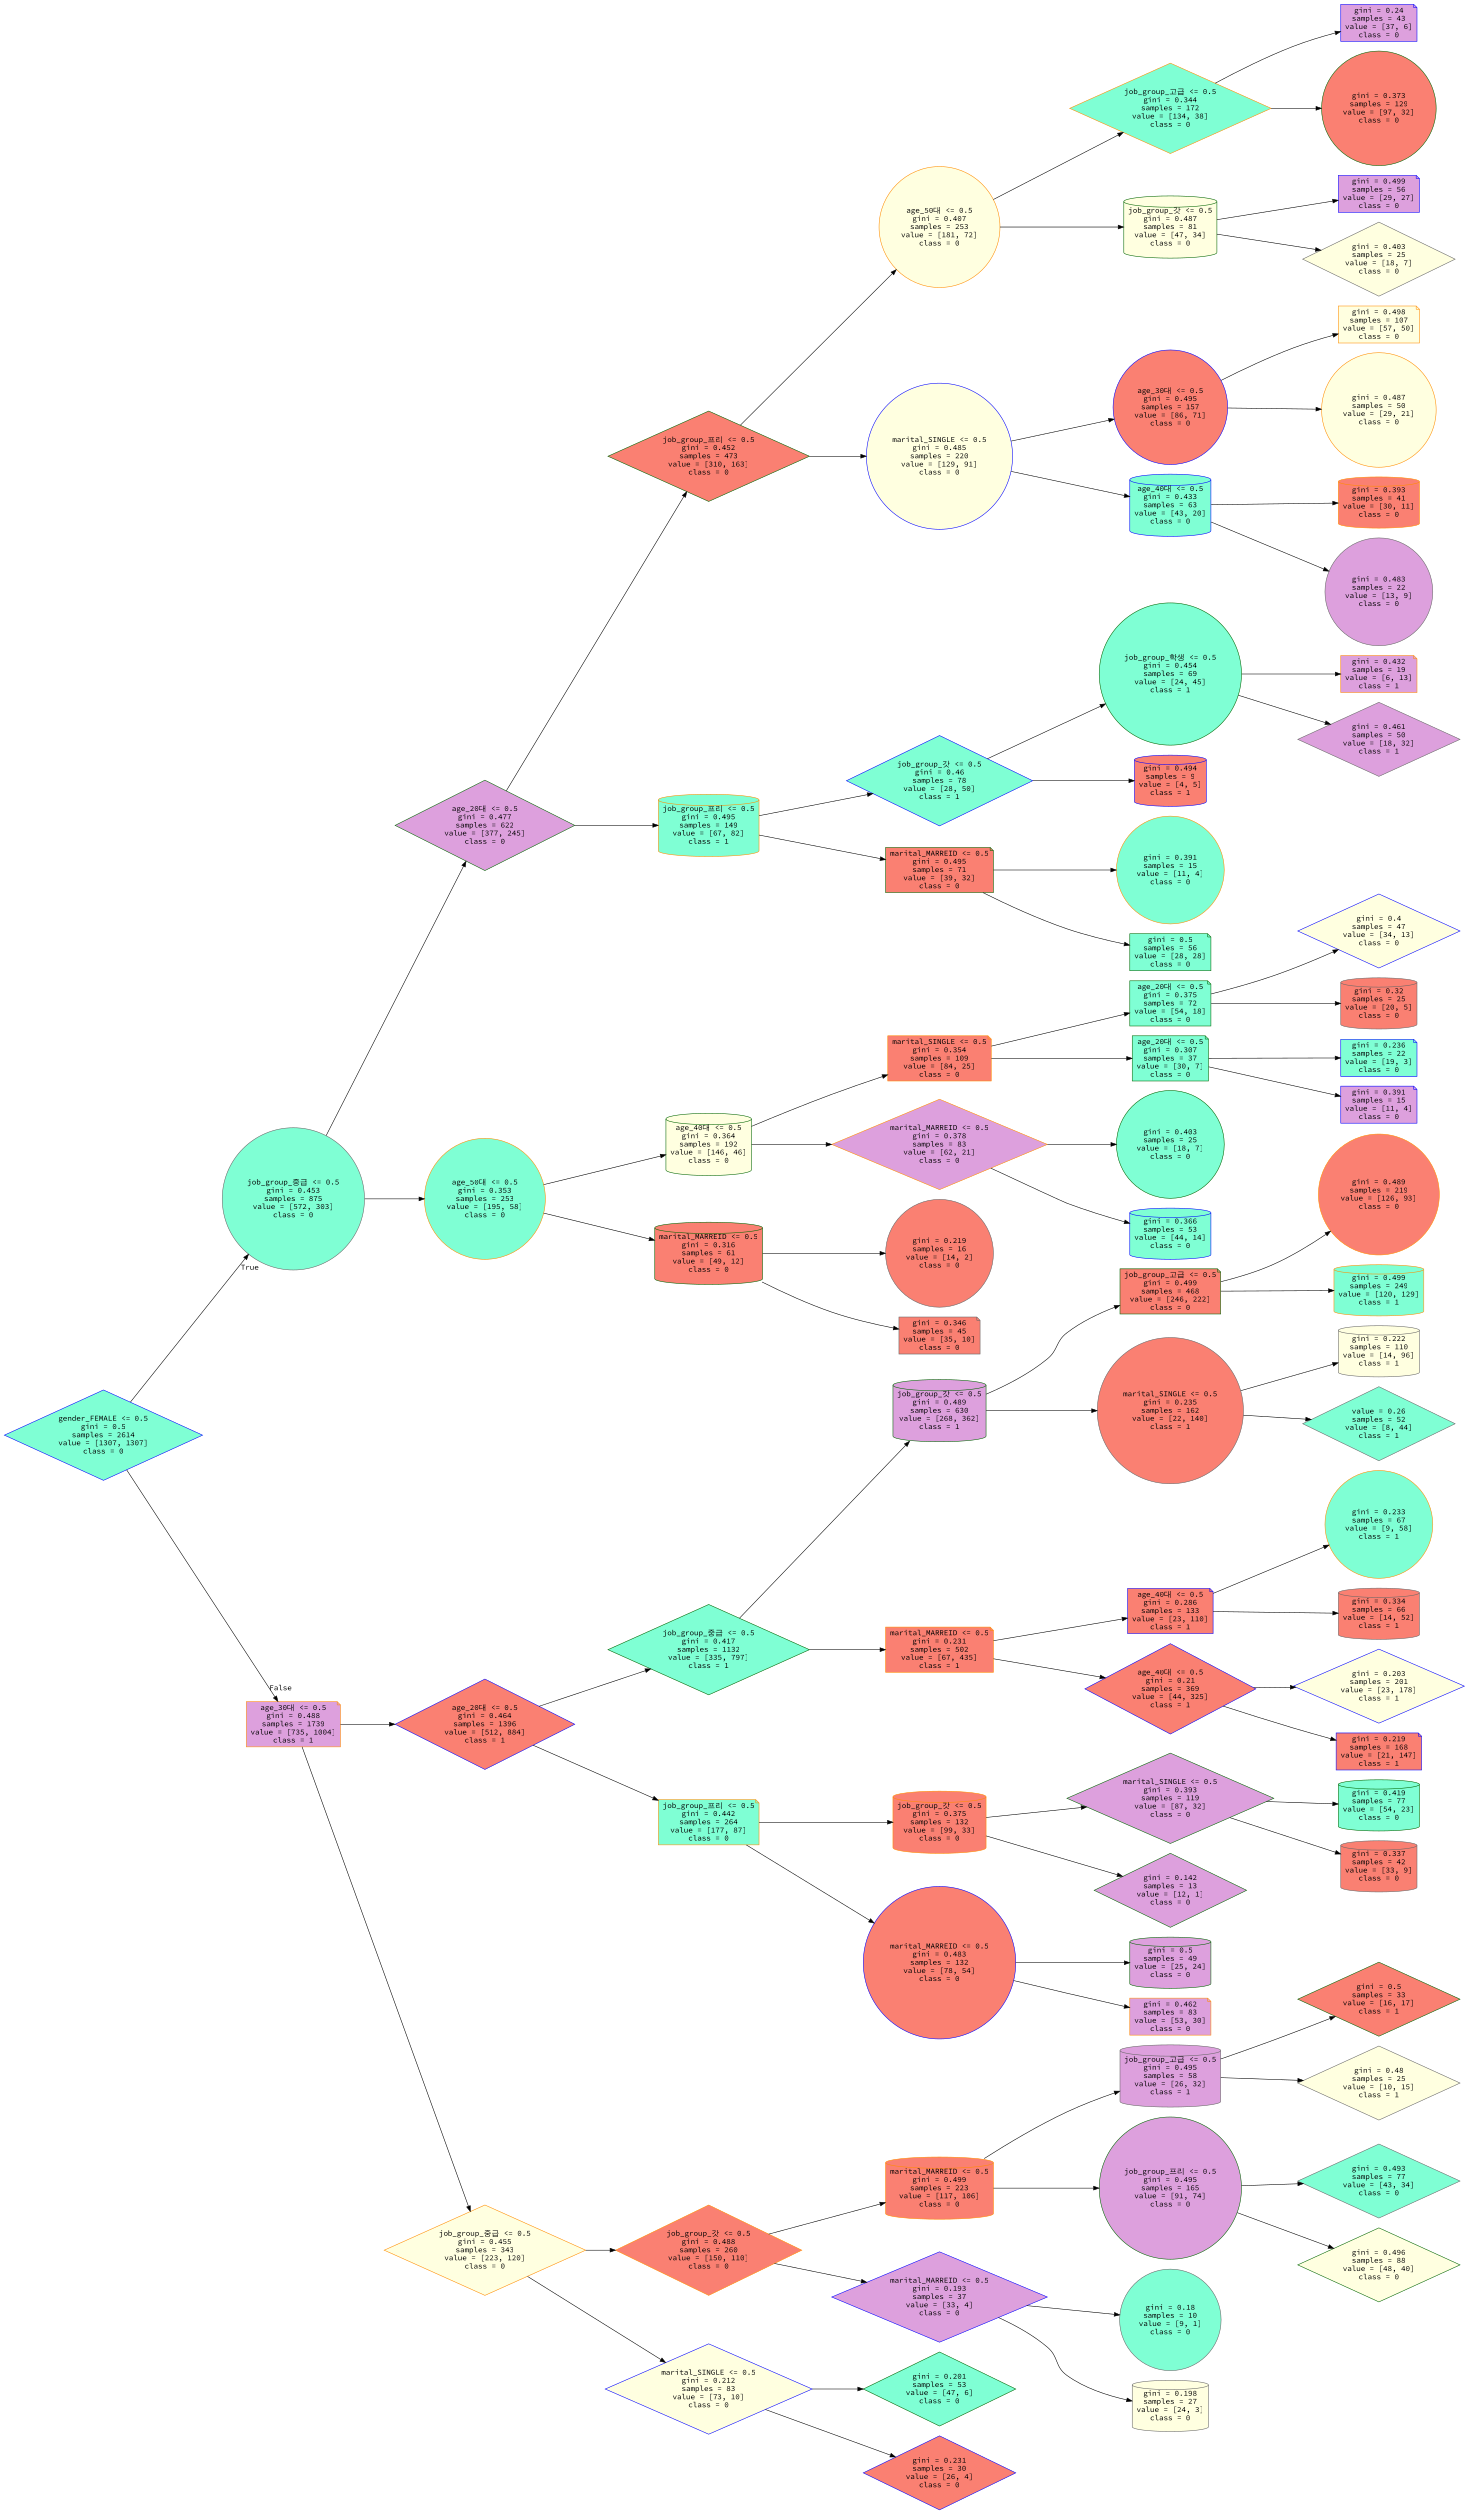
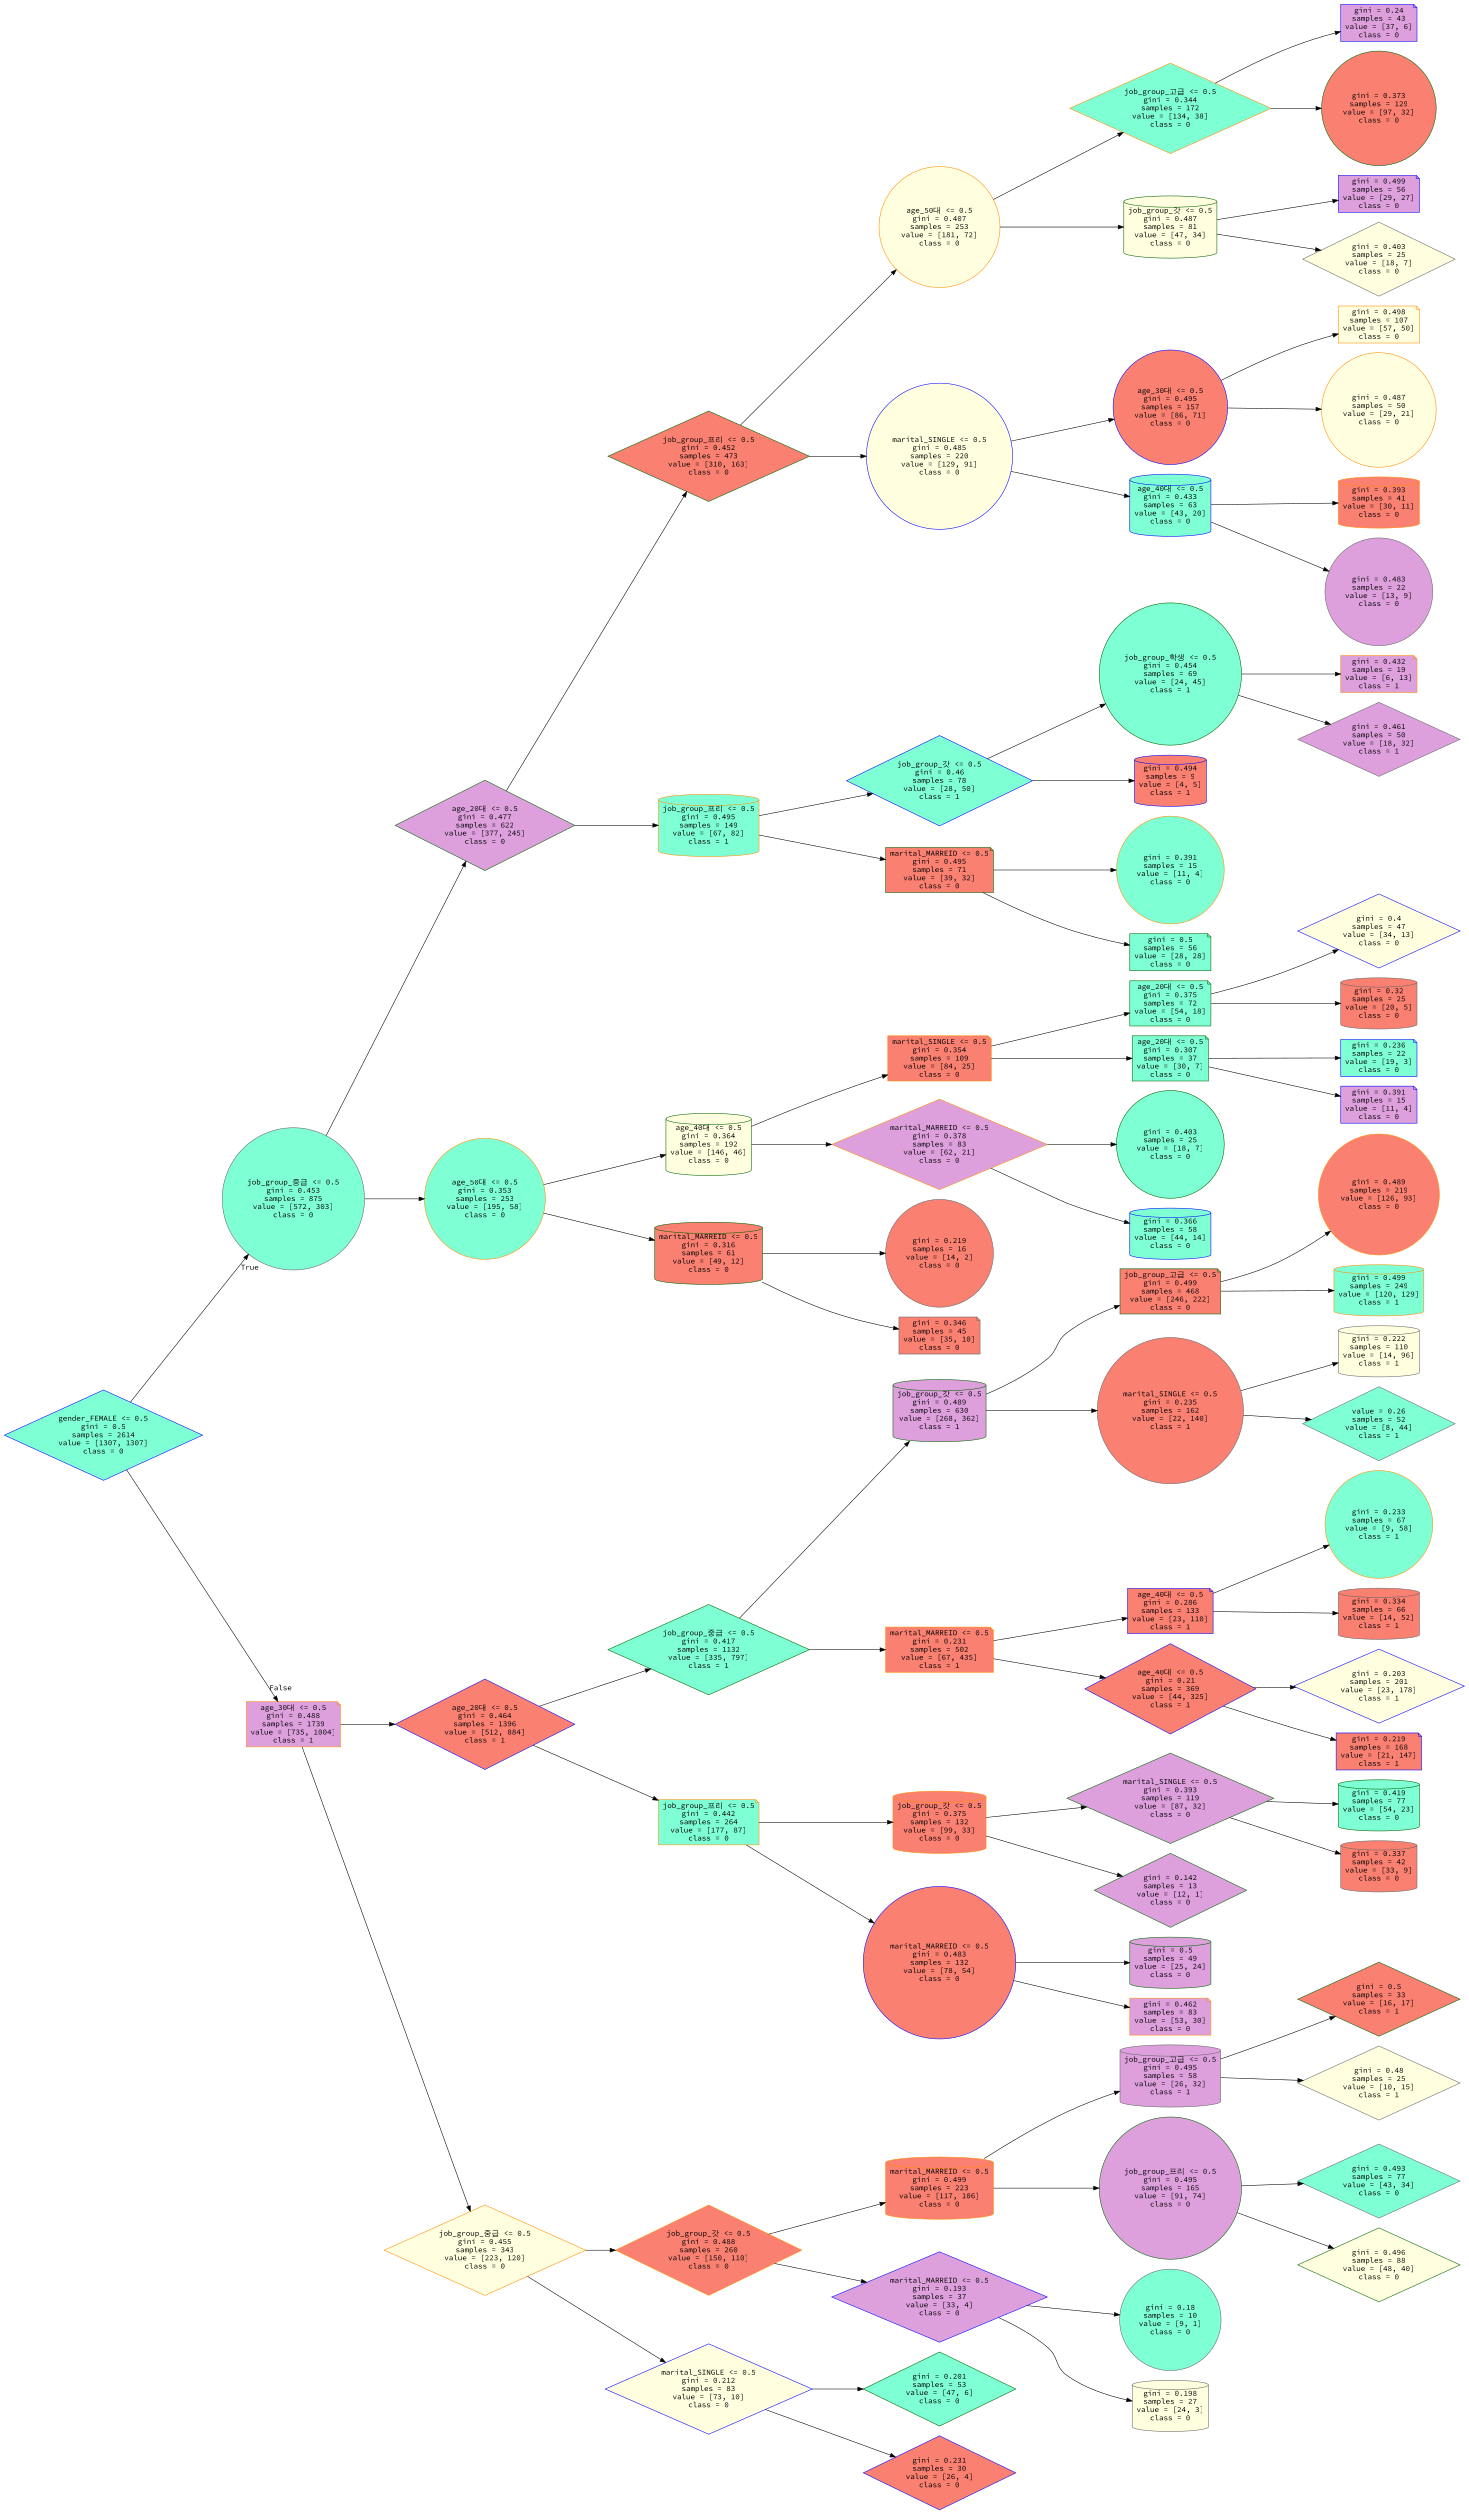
node "gini = 0.366 samples = 53 value = [44, 14] class = 0": label "gini = 0.366 samples = 53 value = [44, 14] class = 0" -> "gini = 0.366 samples = 58 value = [44, 14] class = 0"
